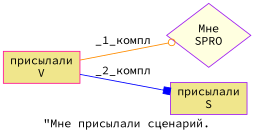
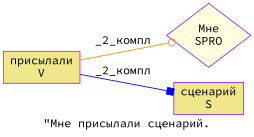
edge "присылали V" -> "Мне SPRO": label "_1_компл" -> "_2_компл"
node "присылали S": label "присылали S" -> "сценарий S"
